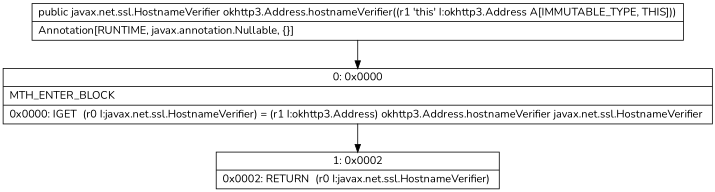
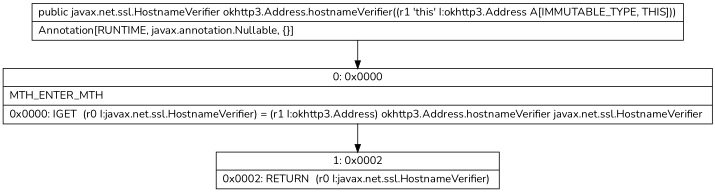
node "0: 0x0000": text "MTH_ENTER_BLOCK" -> "MTH_ENTER_MTH"
